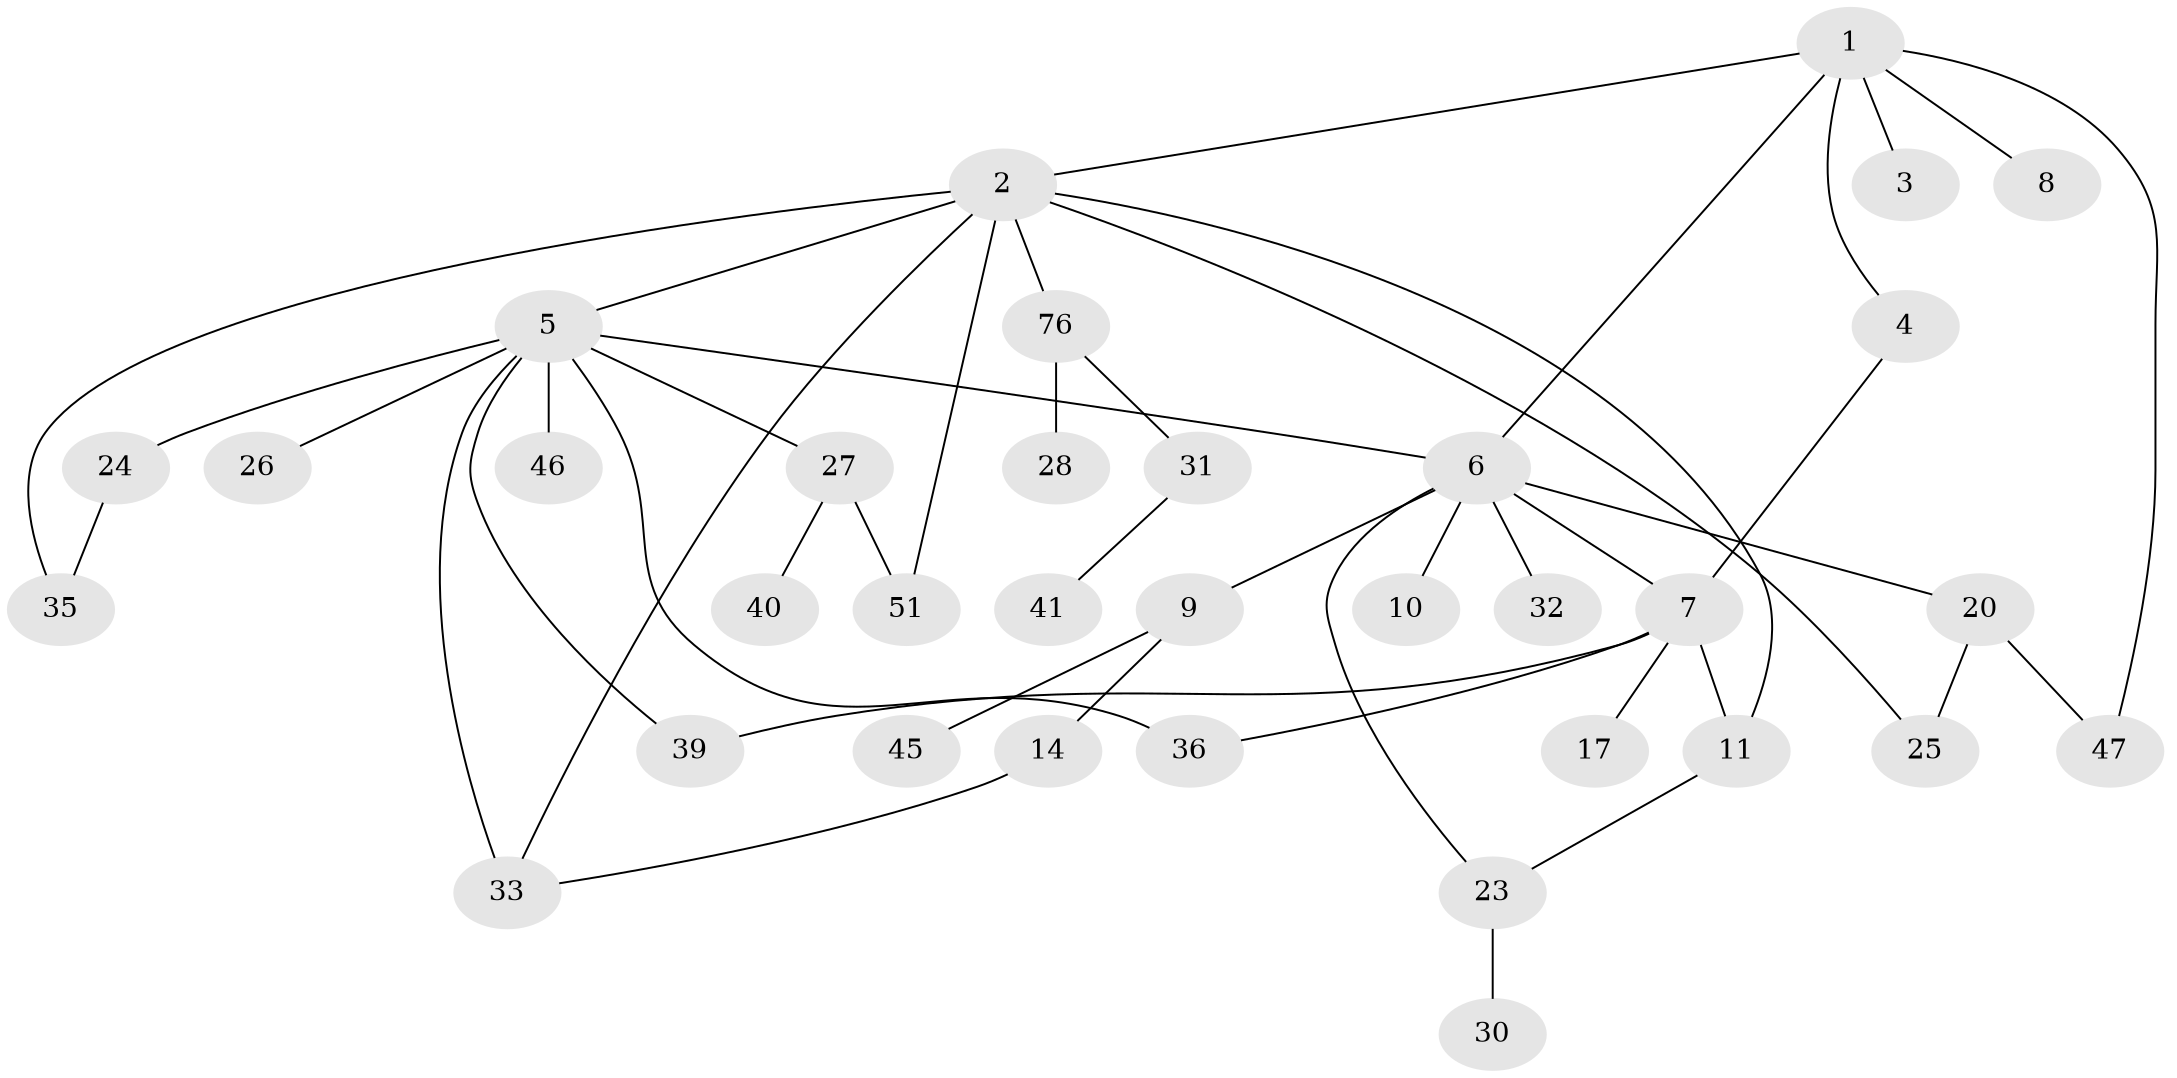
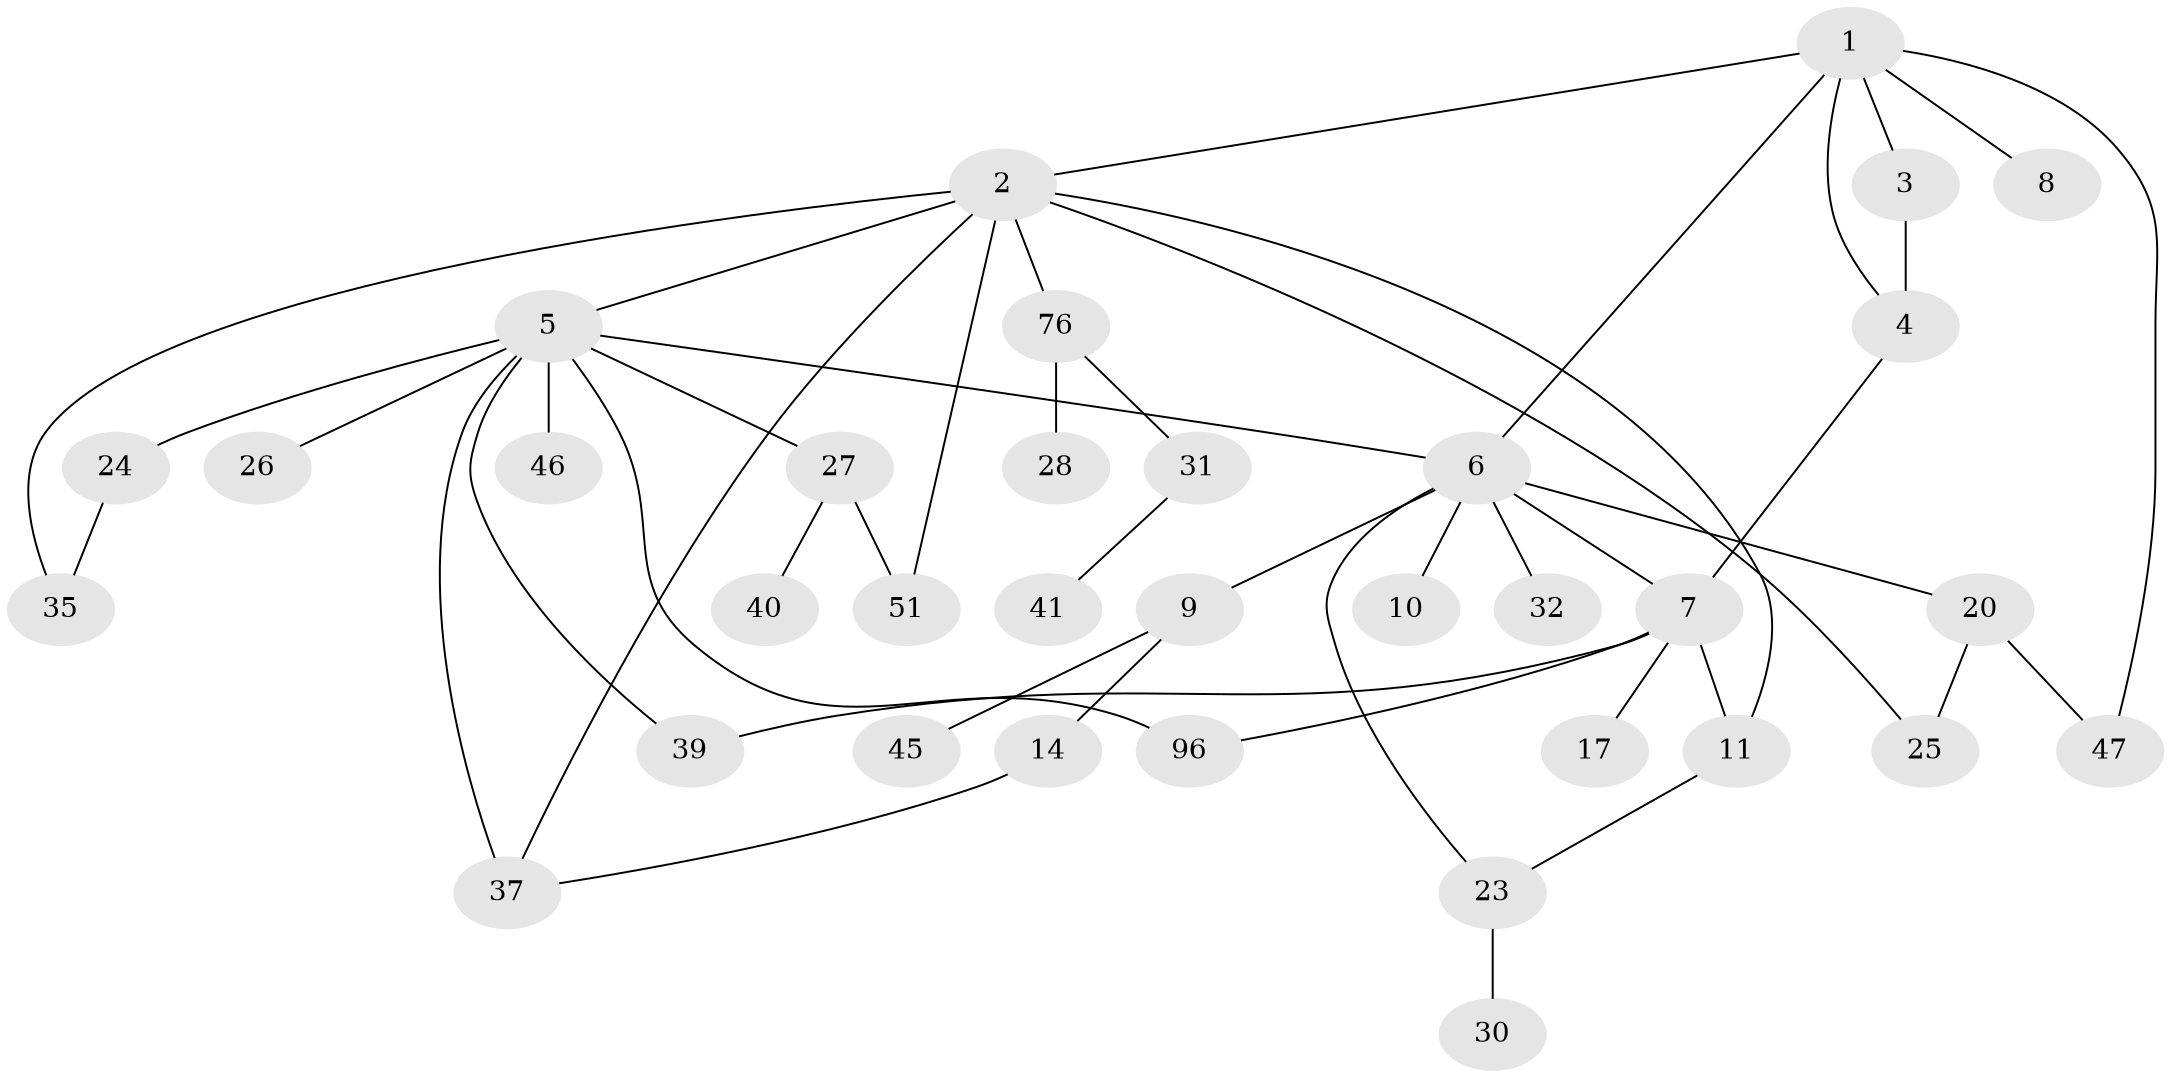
edge "3" -- "4": added
node "36": label "36" -> "96"
node "33": label "33" -> "37"
